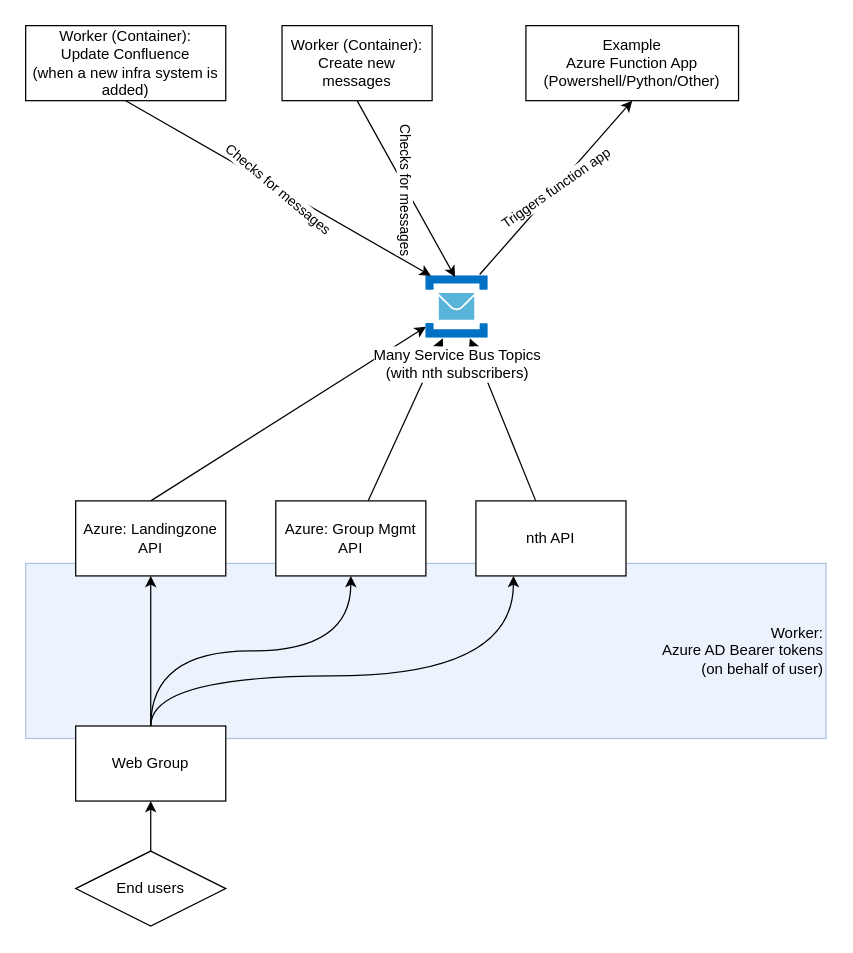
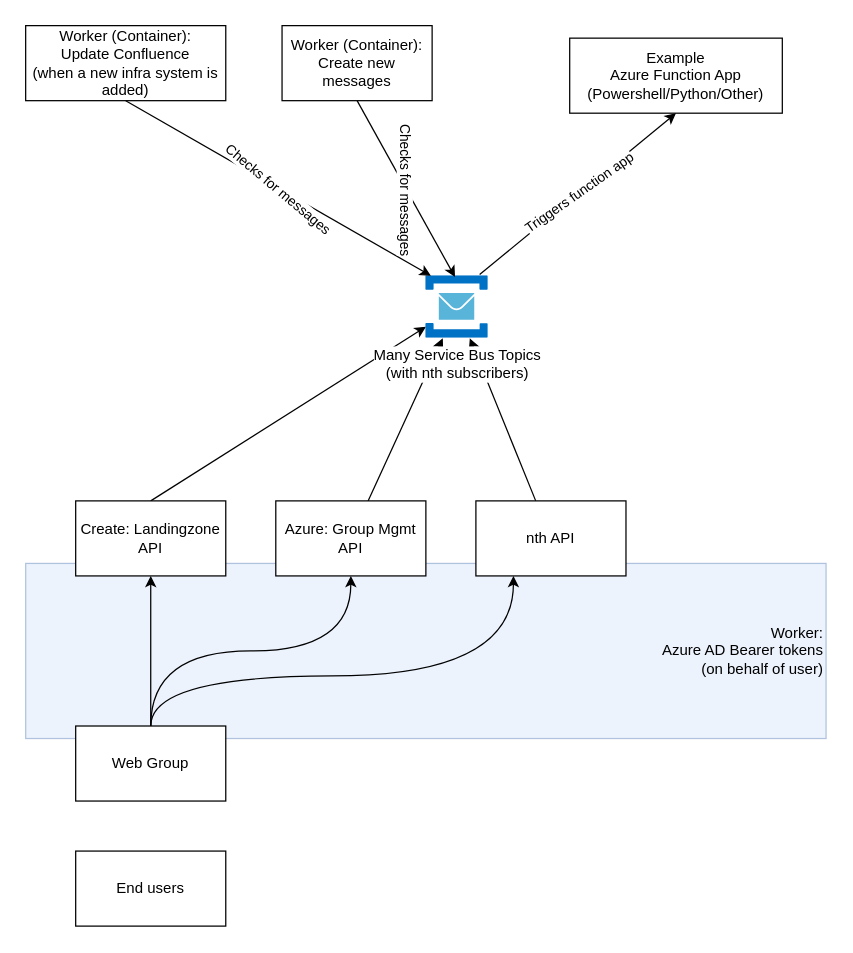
node "Example Azure Function App (Powershell/Python/Other)": moved (632, 63) -> (676, 76)
node "Azure: Landingzone API": label "Azure: Landingzone API" -> "Create: Landingzone API"
edge "End users" -> "Web Group": removed
node "End users": shape diamond -> rectangle
